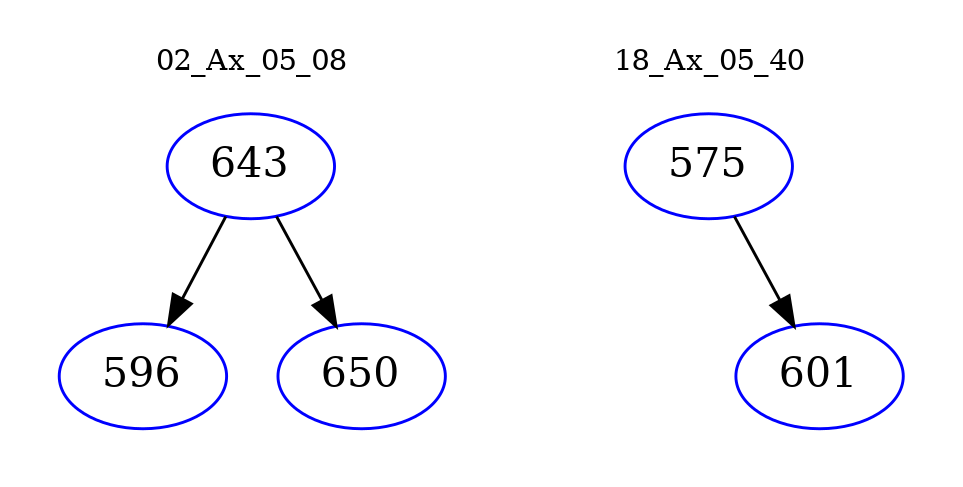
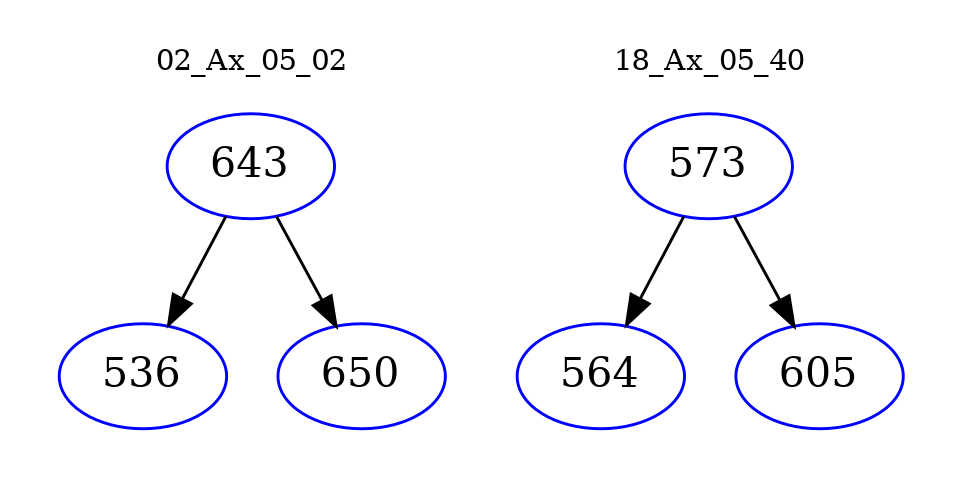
cluster "02_Ax_05_08": label "02_Ax_05_08" -> "02_Ax_05_02"
node "575": label "575" -> "573"
node "596": label "596" -> "536"
node "564": added
node "601": label "601" -> "605"
